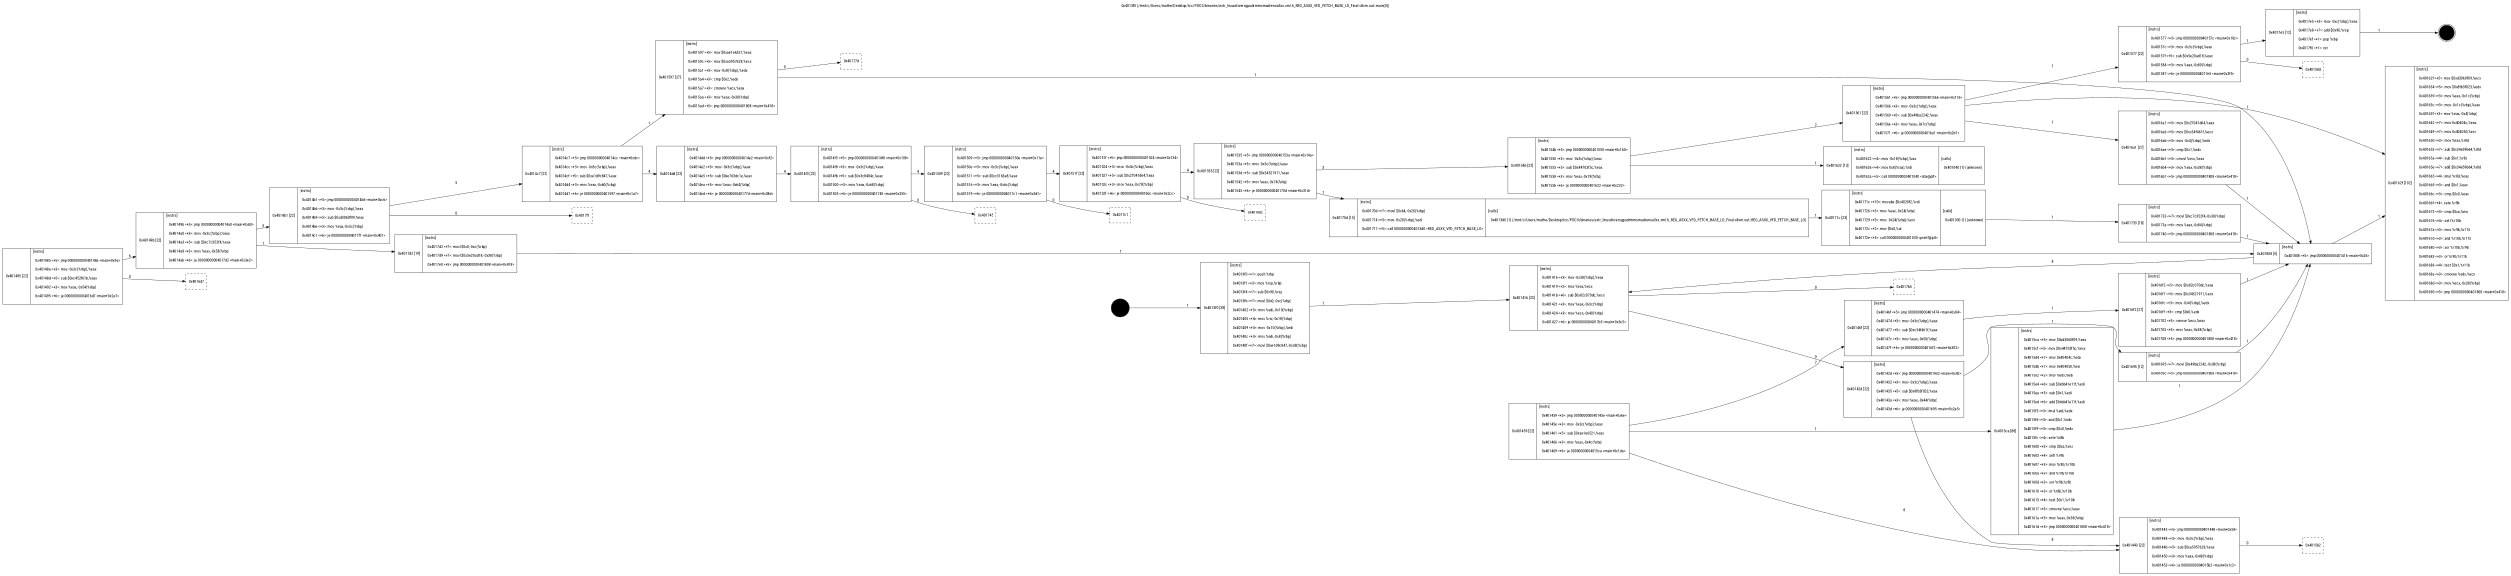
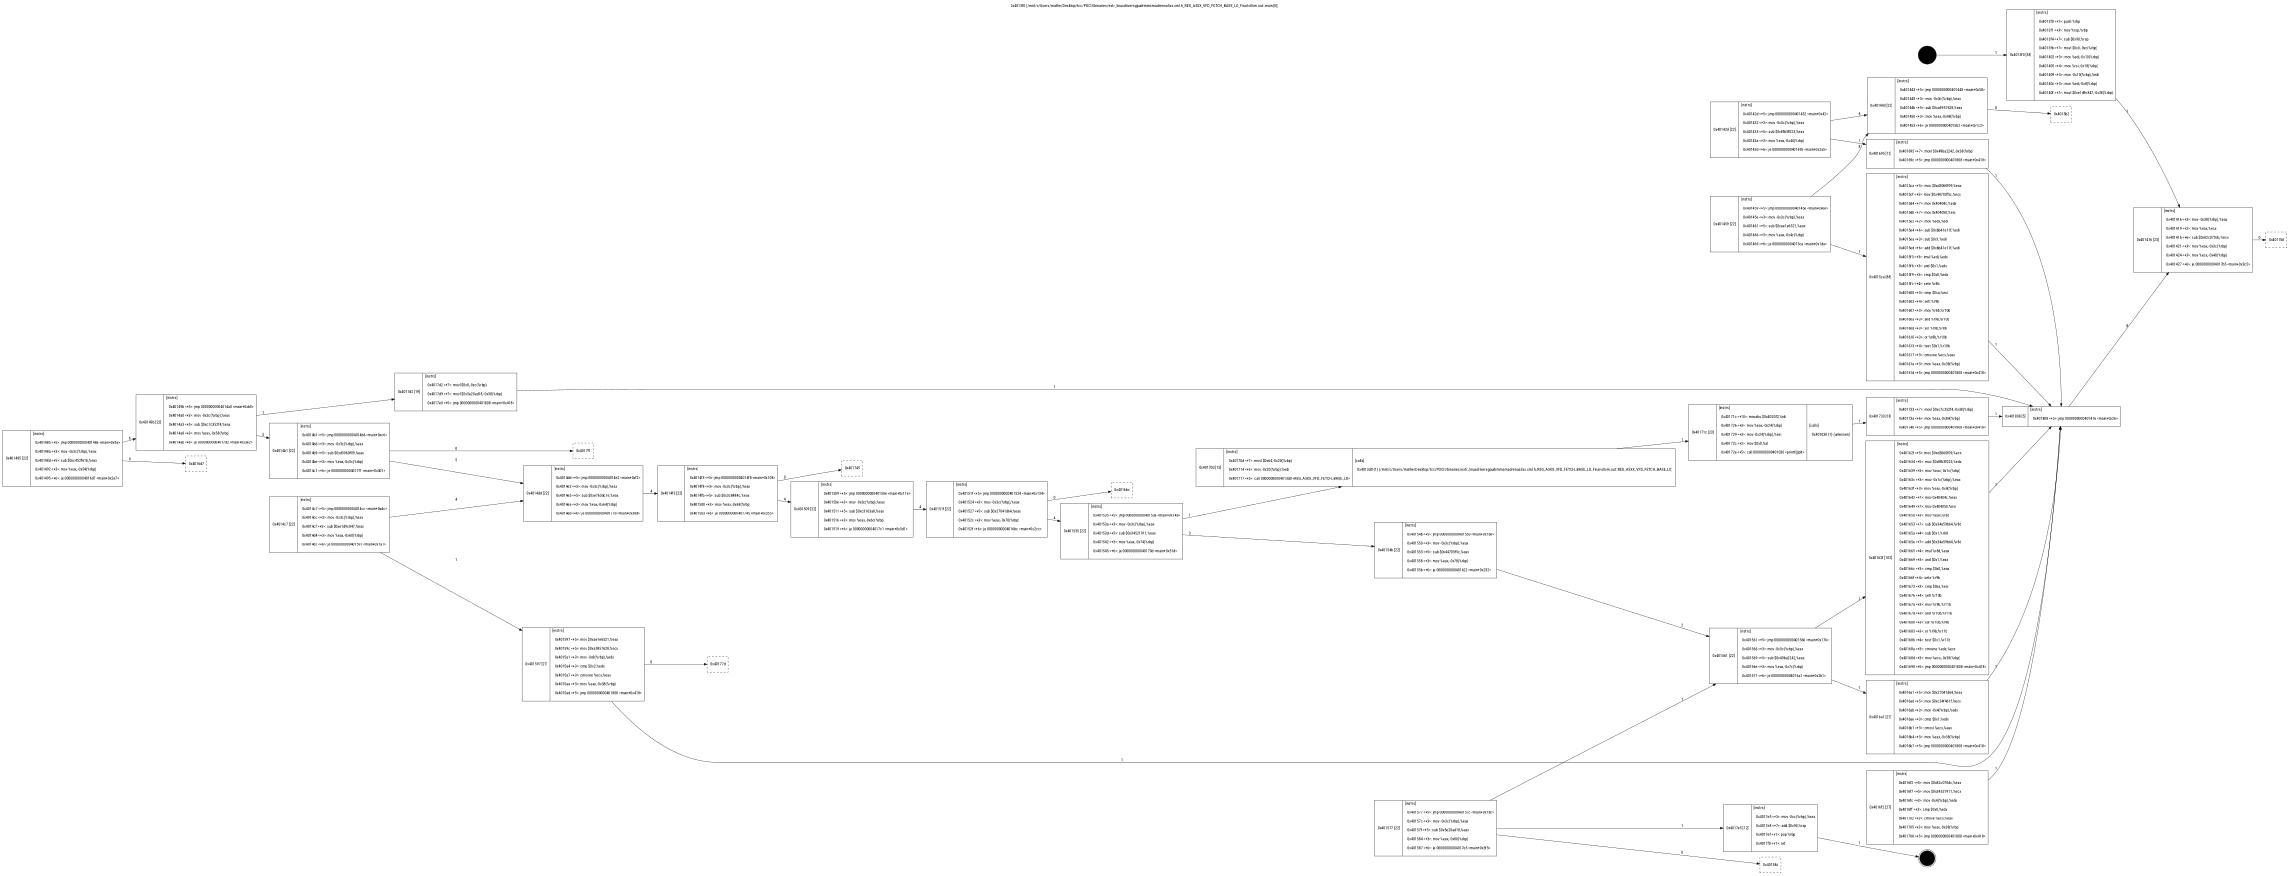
edge "0x401561 [22]" -> "0x401577 [22]": reversed
node "0x401622 [13]": removed
edge "0x4014b1 [22]" -> "0x4014c7 [22]": now "0x4014b1 [22]" -> "0x4014dd [22]"
node "0x4017c1": removed
edge "0x401808 [5]" -> "0x40162f [102]": reversed
node "0x40146f [22]": removed
edge "0x401416 [23]" -> "0x40142d [22]": removed, label "9"
